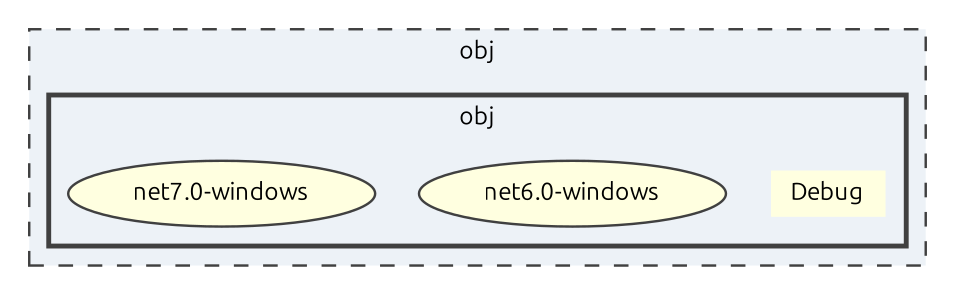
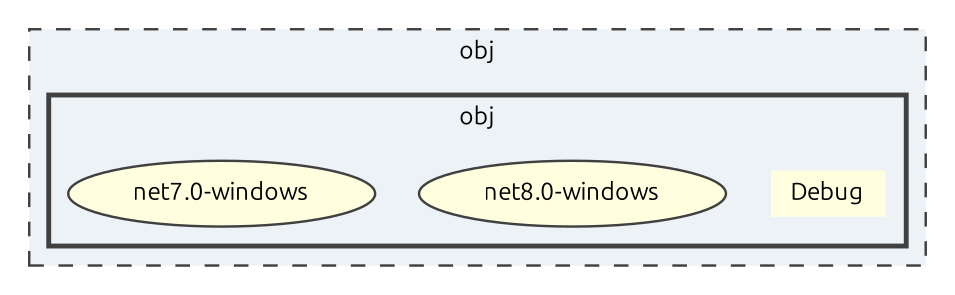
node "net6.0-windows": label "net6.0-windows" -> "net8.0-windows"
